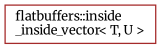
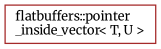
node "flatbuffers::inside _inside_vector< T, U >": label "flatbuffers::inside _inside_vector< T, U >" -> "flatbuffers::pointer _inside_vector< T, U >"
